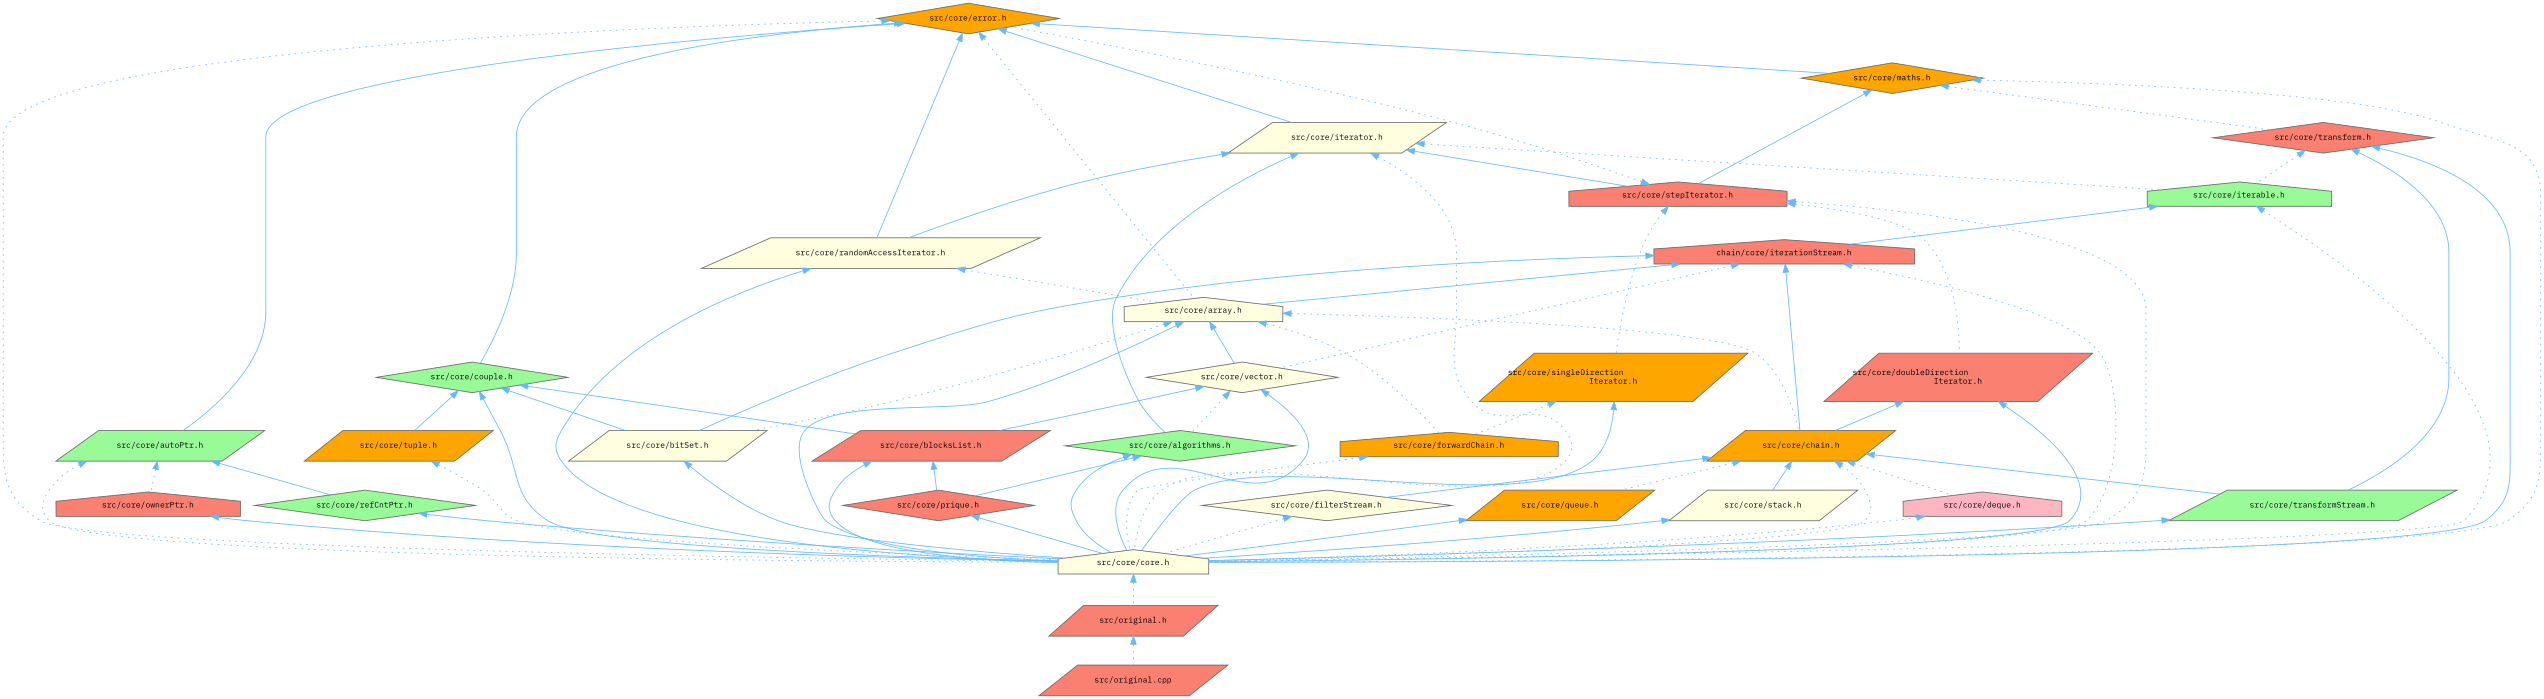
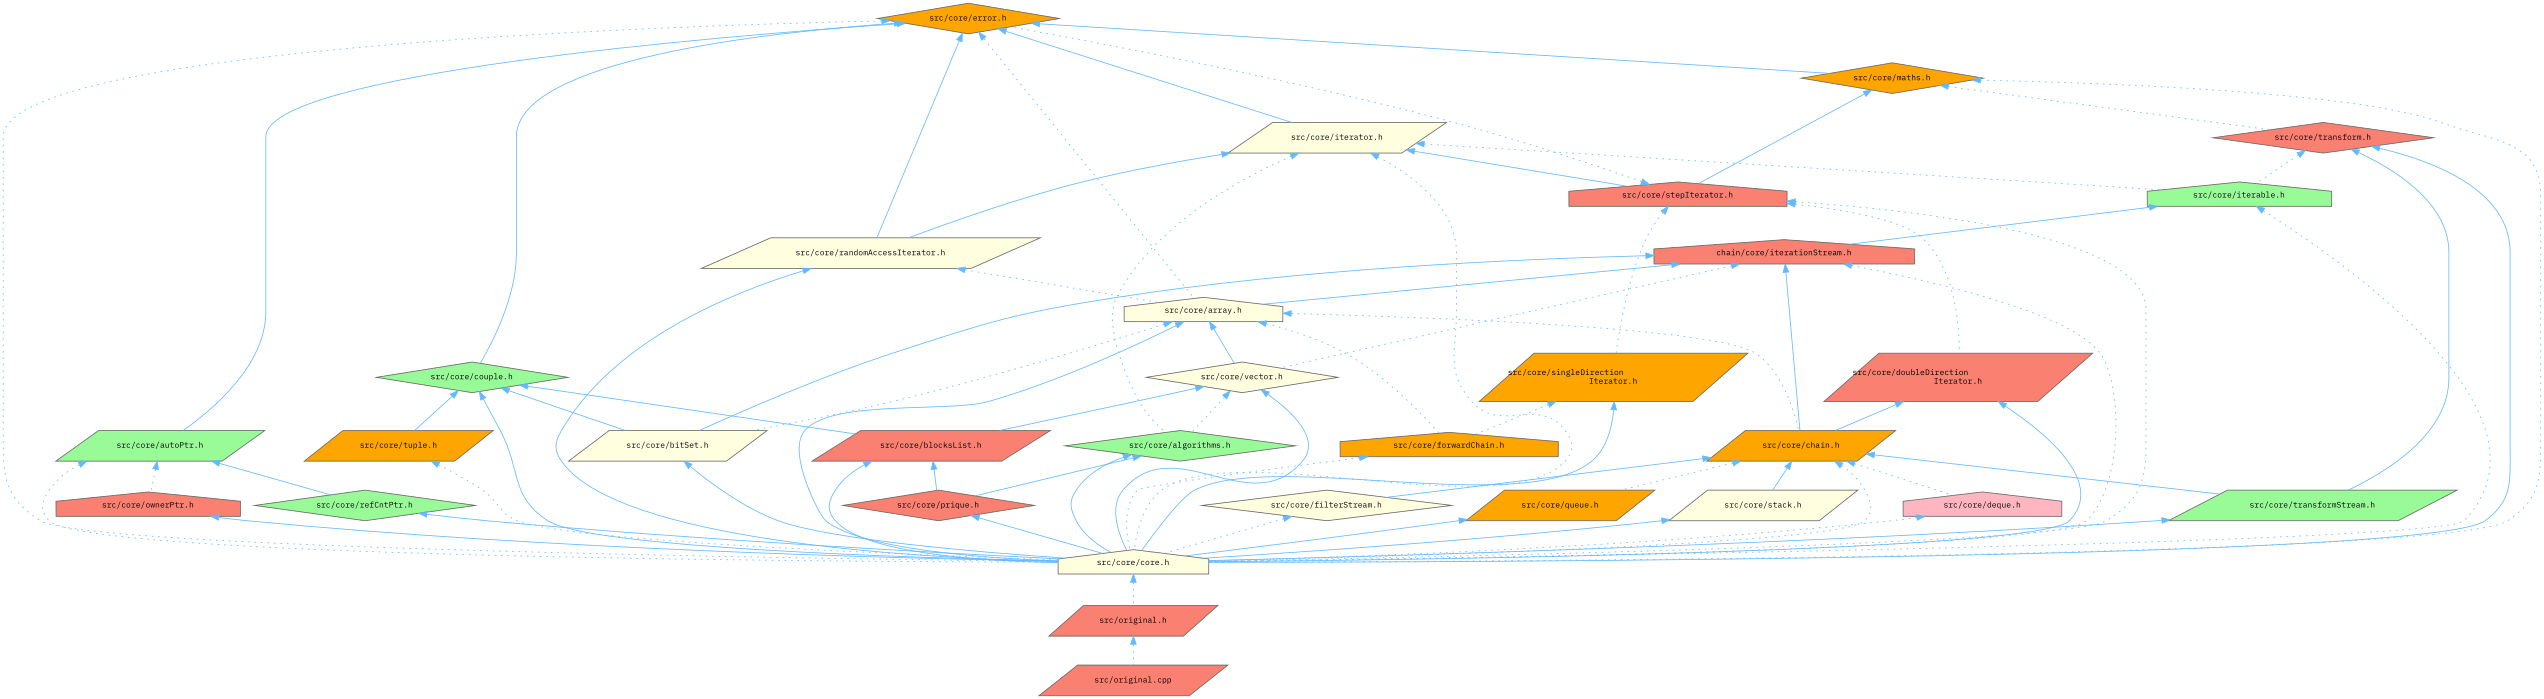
edge "src/core/algorithms.h" -> "src/core/iterator.h": style solid -> dotted
